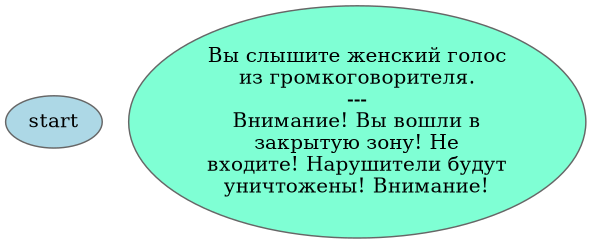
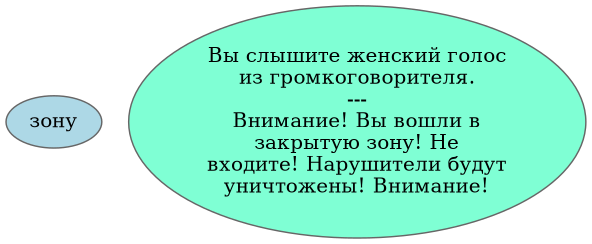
node "start": label "start" -> "зону"
